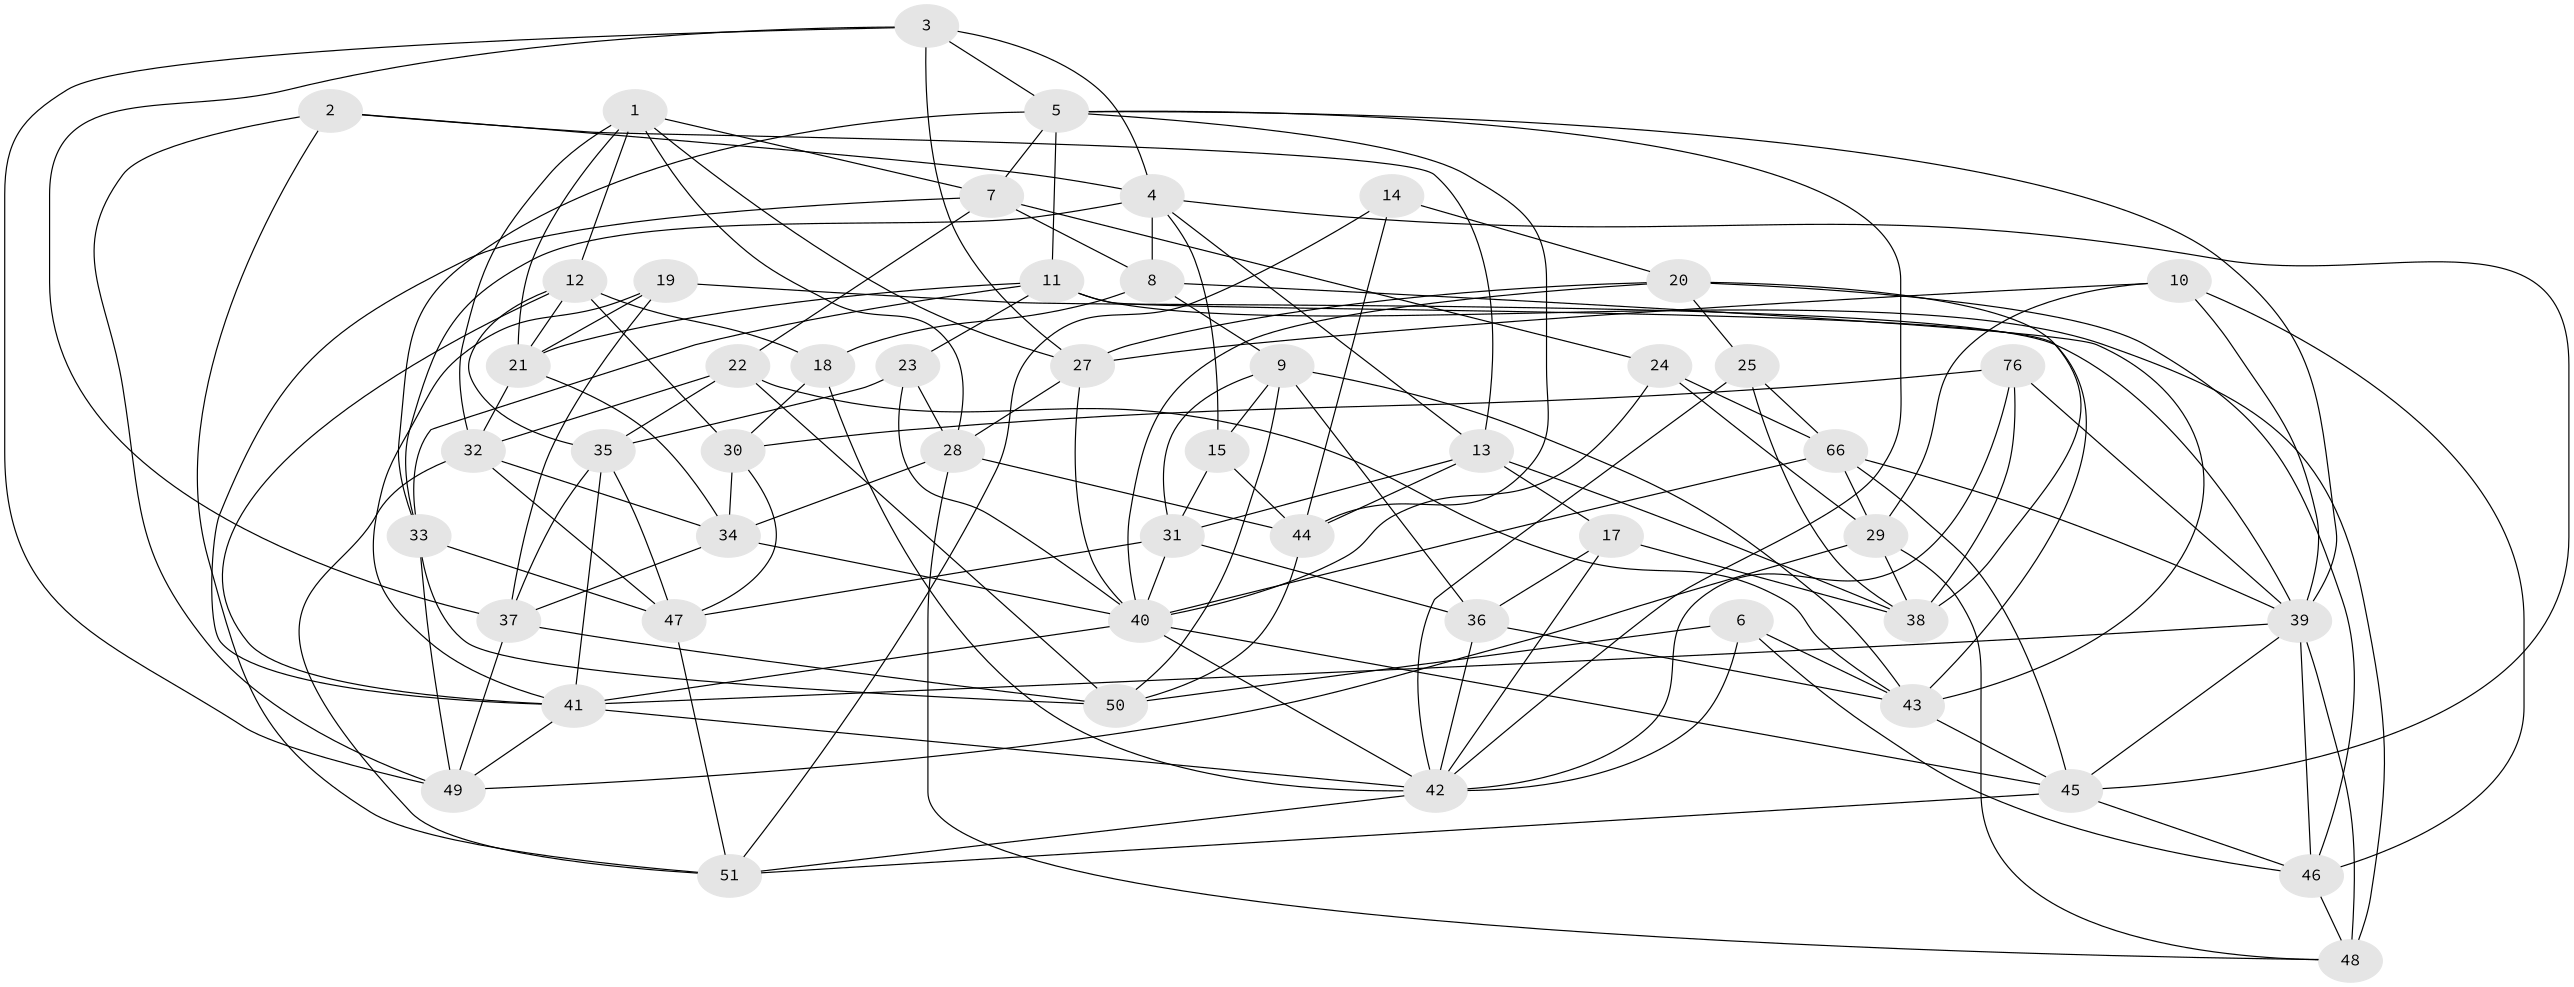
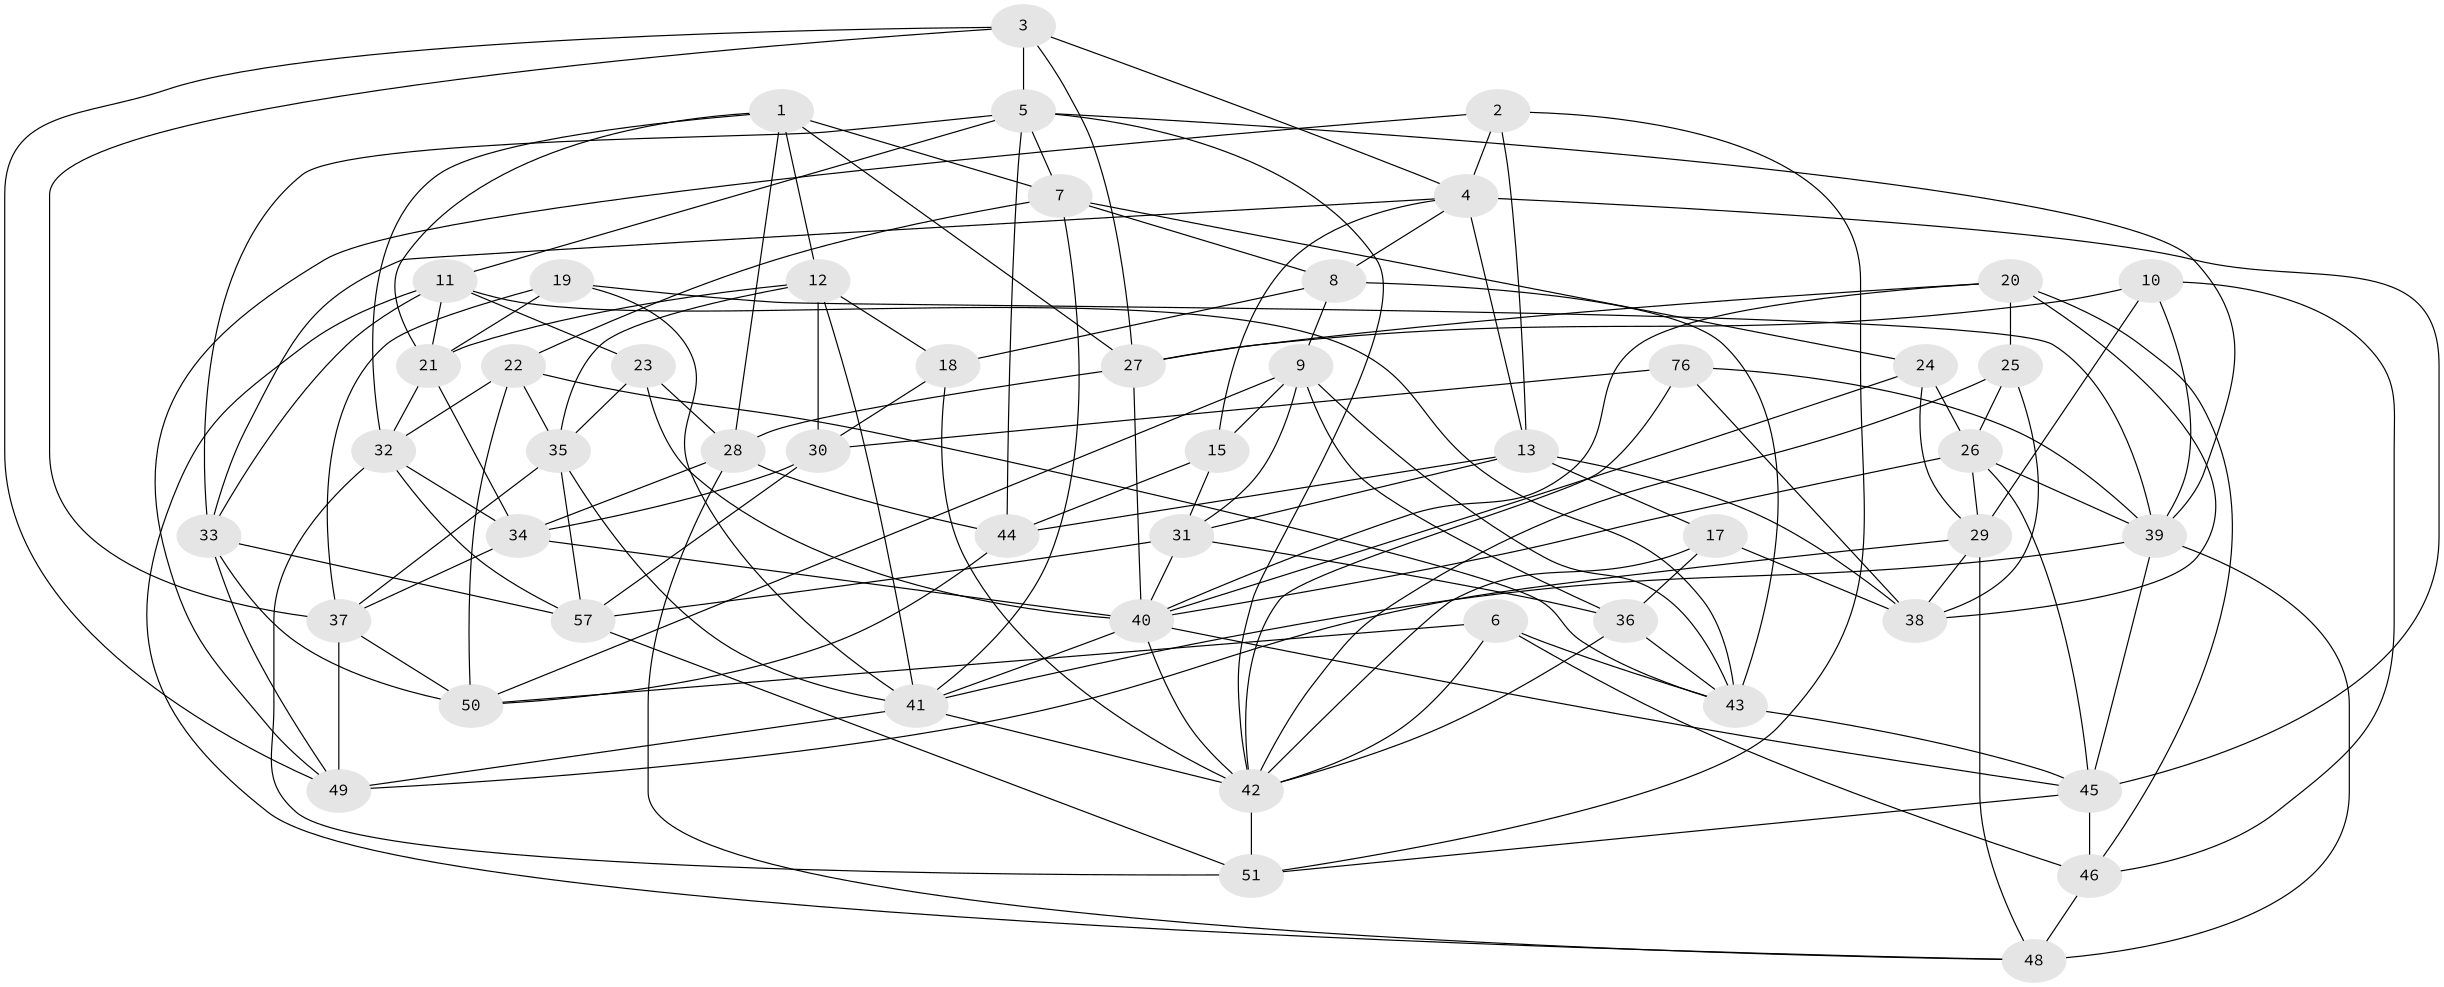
node "14": removed
node "66": label "66" -> "26"
node "47": label "47" -> "57"
edge "39" -- "46": removed
